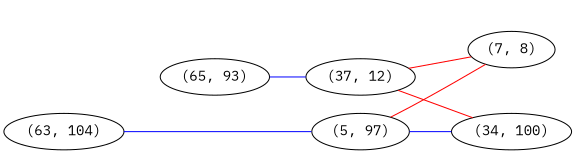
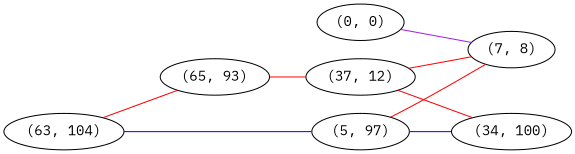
node "(0, 0)": added
edge "(65, 93)" -- "(37, 12)": color blue -> red
edge "(65, 93)" -- "(63, 104)": added
